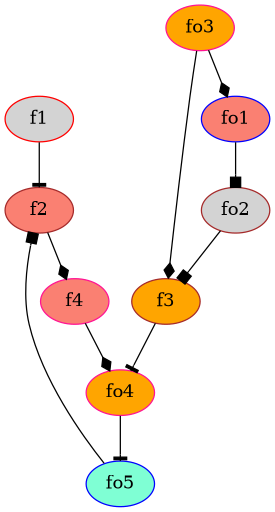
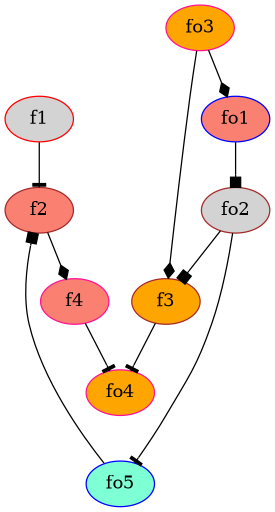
edge "f4" -> "fo4": arrowhead diamond -> tee
edge "fo4" -> "fo5": now "fo2" -> "fo5"
